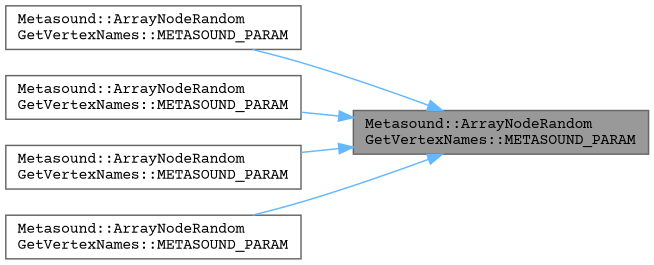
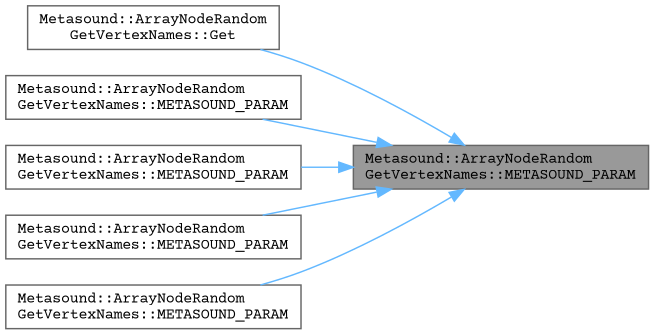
node "Metasound::ArrayNodeRandom GetVertexNames::Get": added
